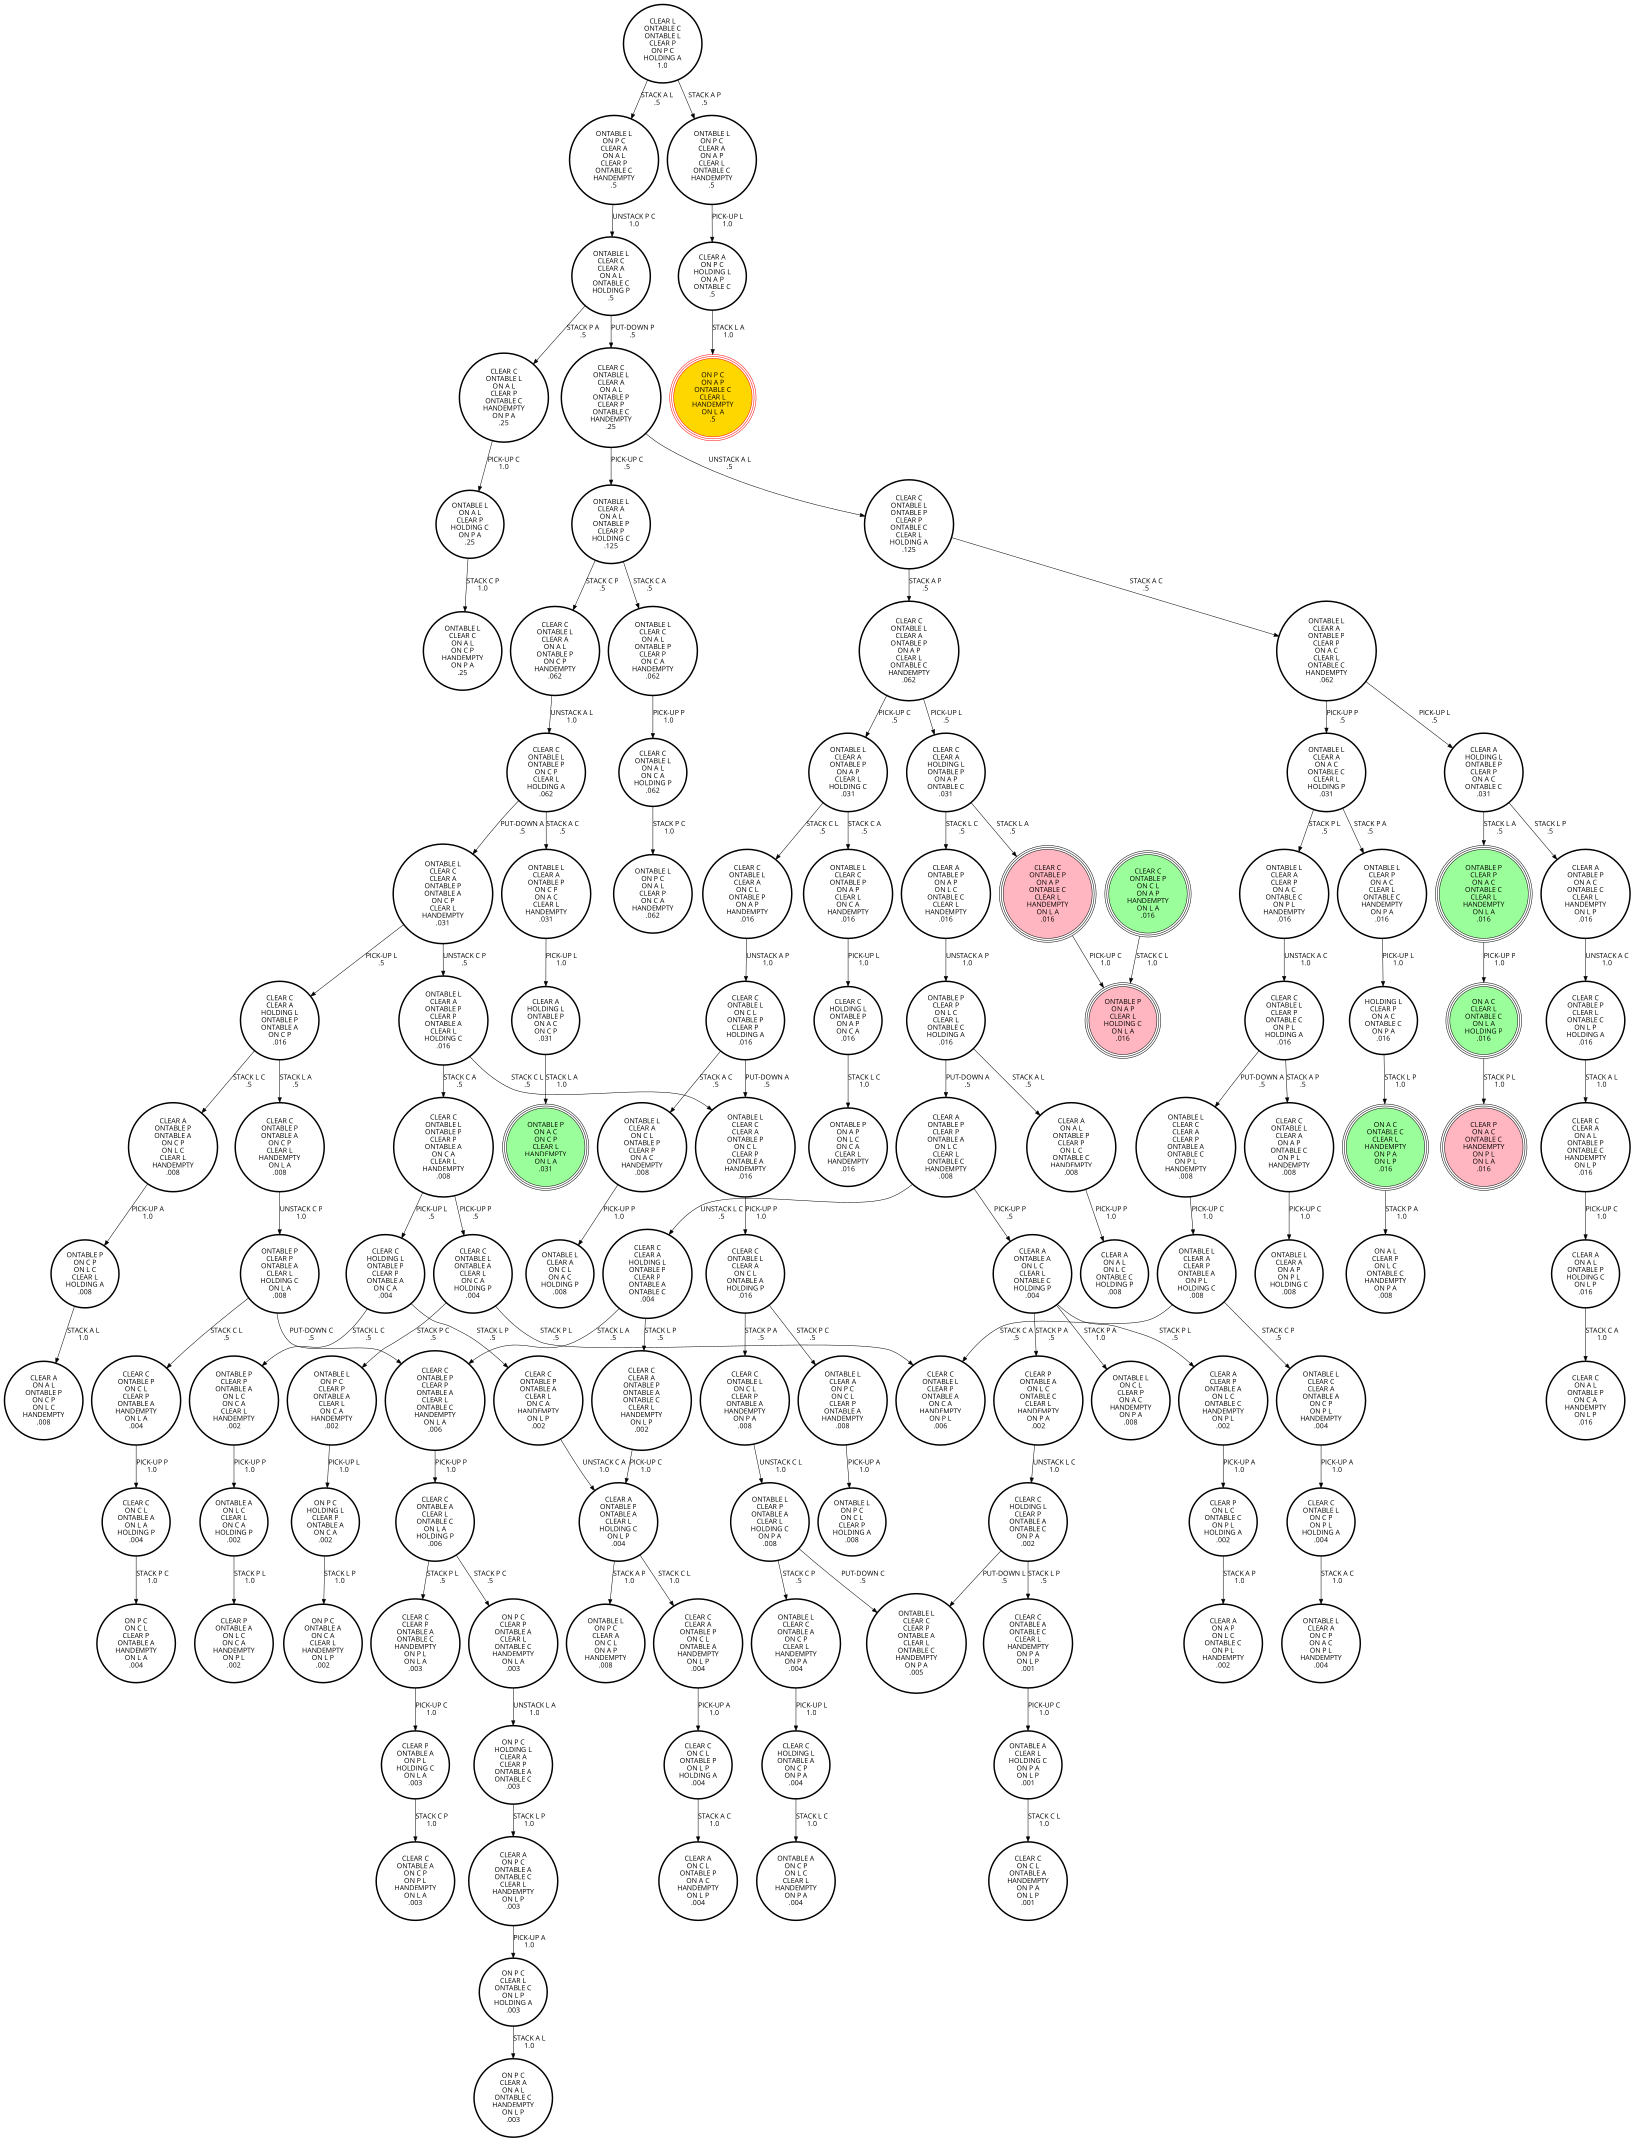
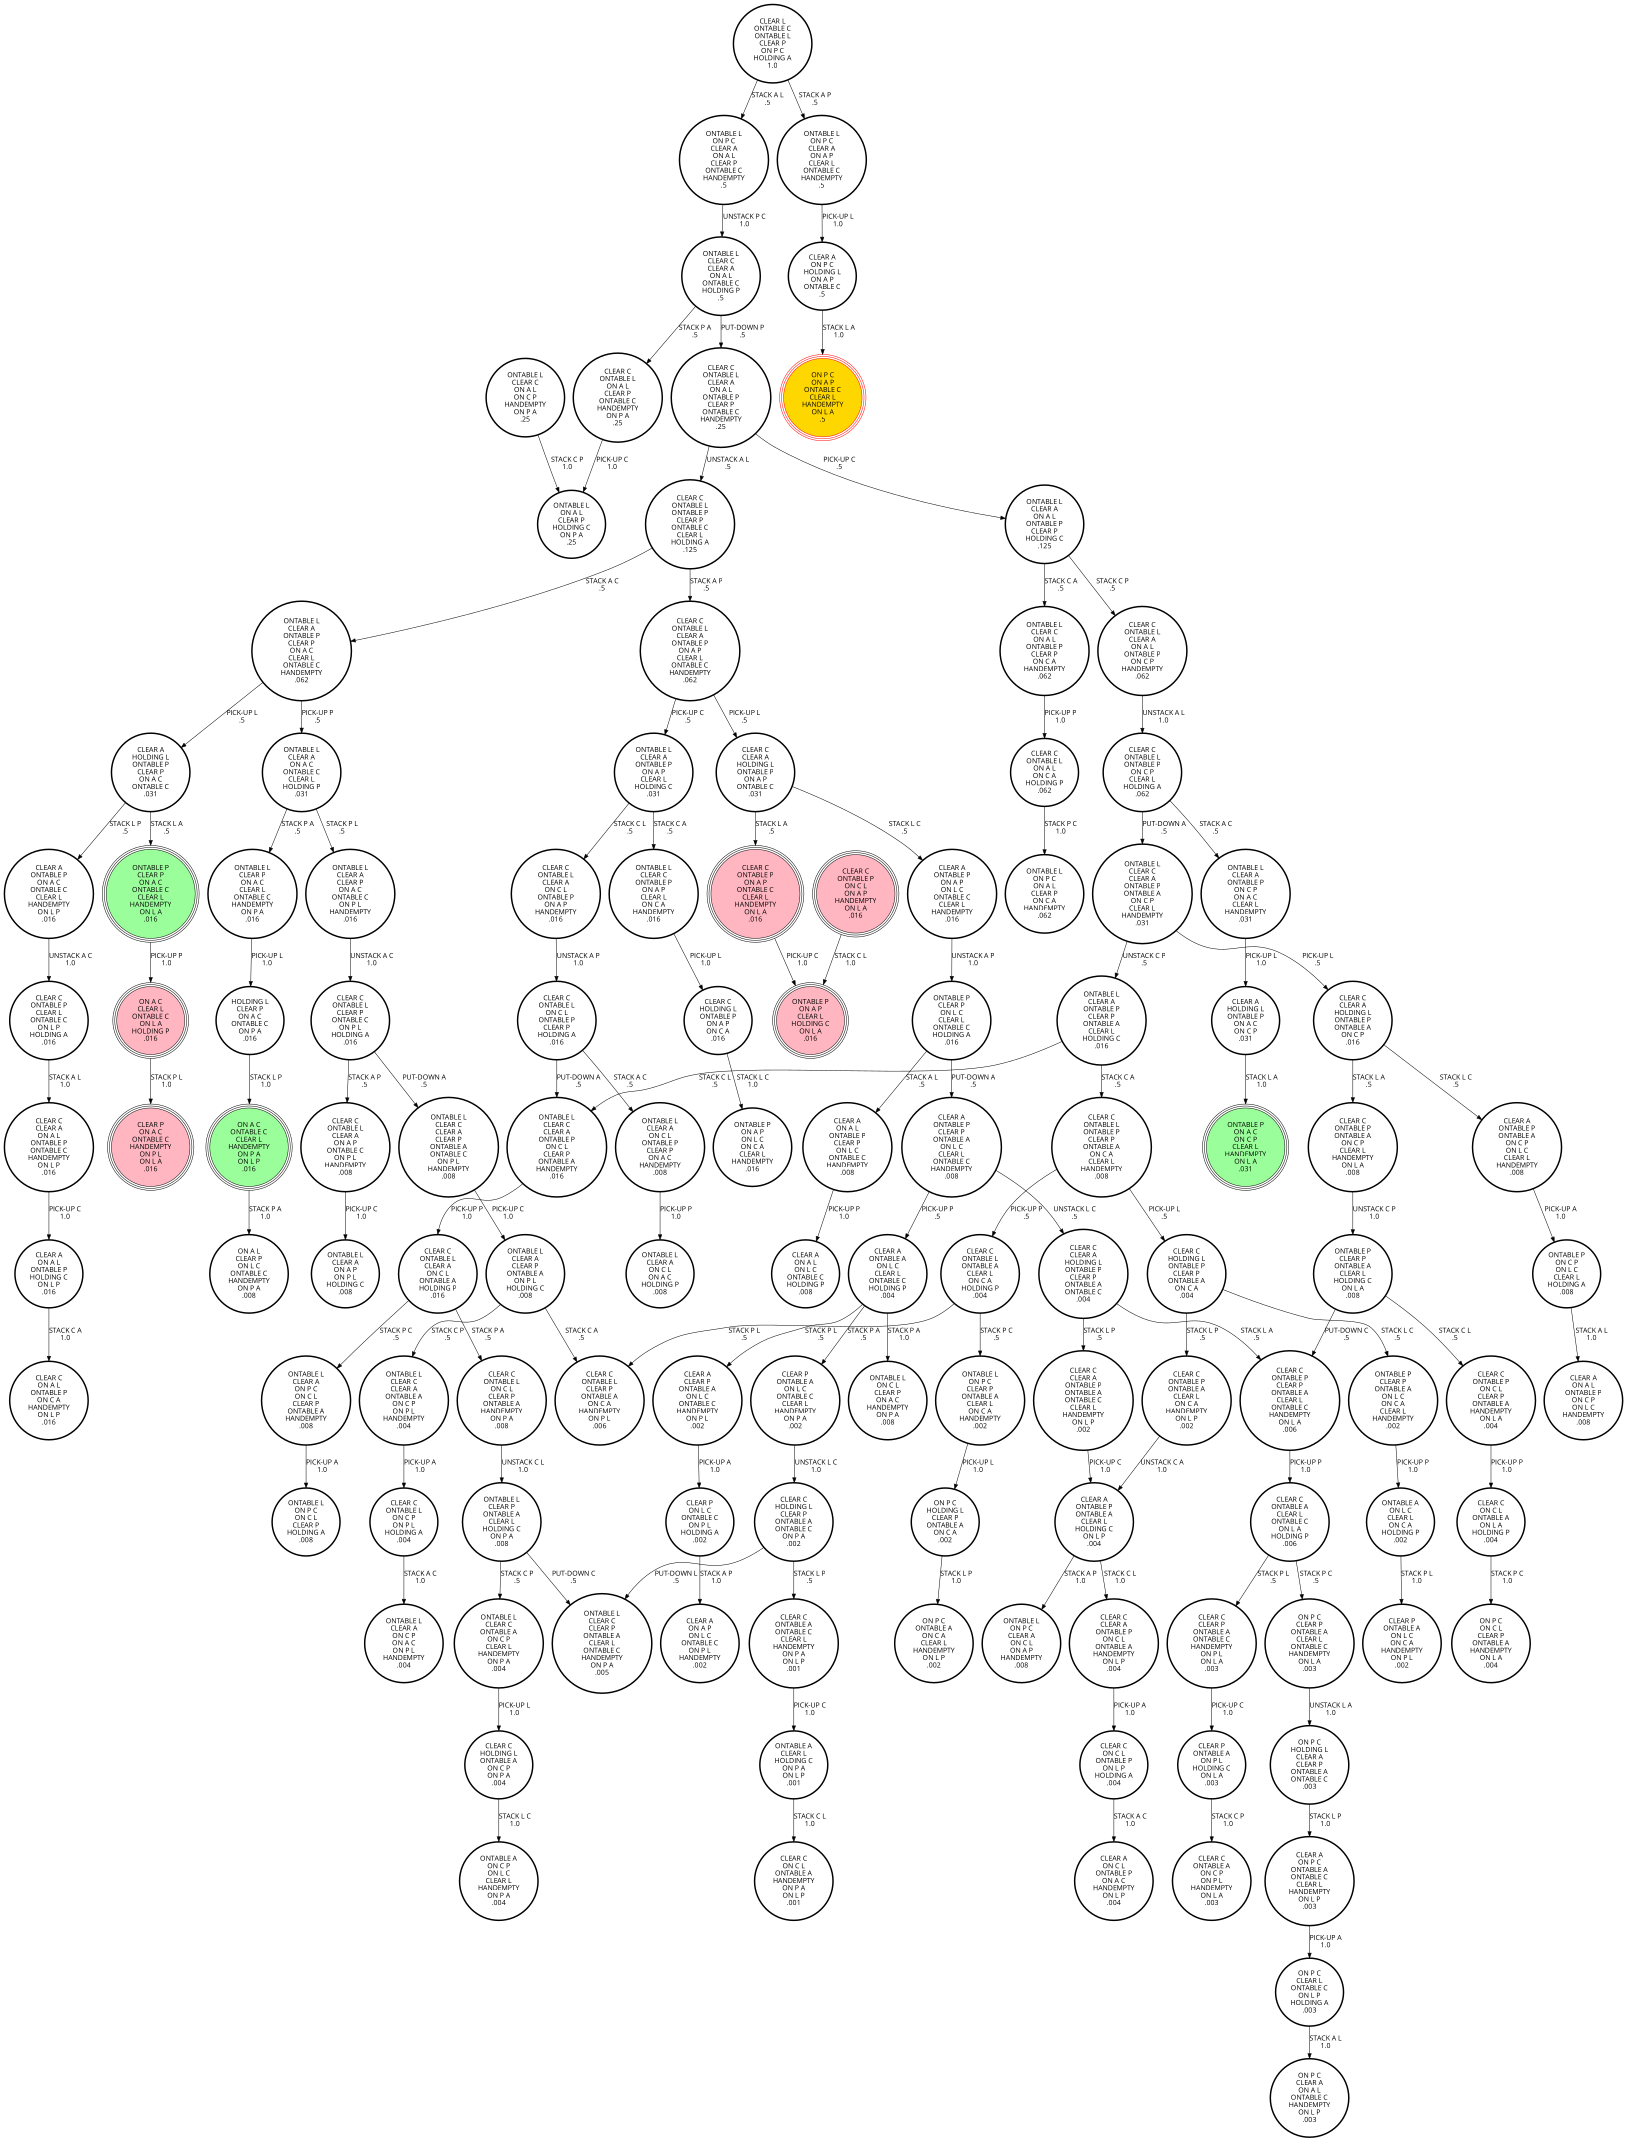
edge "ONTABLE L ON A L CLEAR P HOLDING C ON P A .25" -> "ONTABLE L CLEAR C ON A L ON C P HANDEMPTY ON P A .25": reversed
node "CLEAR C ONTABLE P ON C L ON A P HANDEMPTY ON L A .016": fillcolor palegreen1 -> lightpink
node "ON A C CLEAR L ONTABLE C ON L A HOLDING P .016": fillcolor palegreen1 -> lightpink
